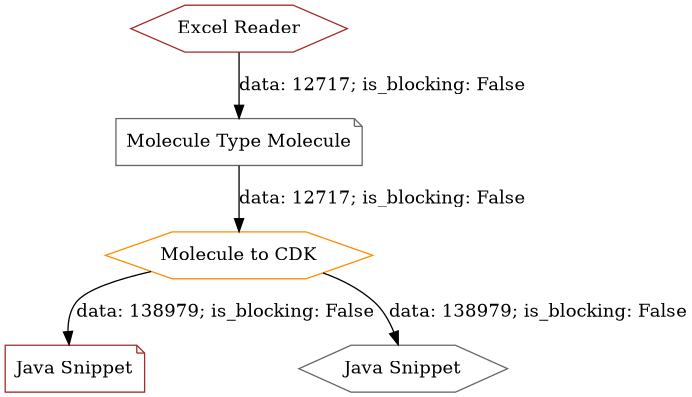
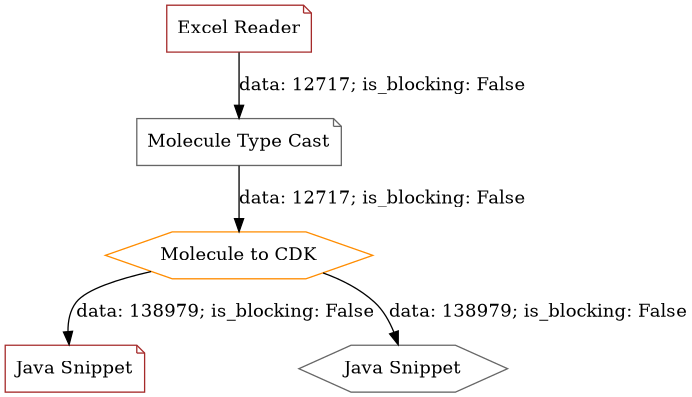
node "Excel Reader": shape hexagon -> note
node "Molecule Type Molecule": label "Molecule Type Molecule" -> "Molecule Type Cast"
